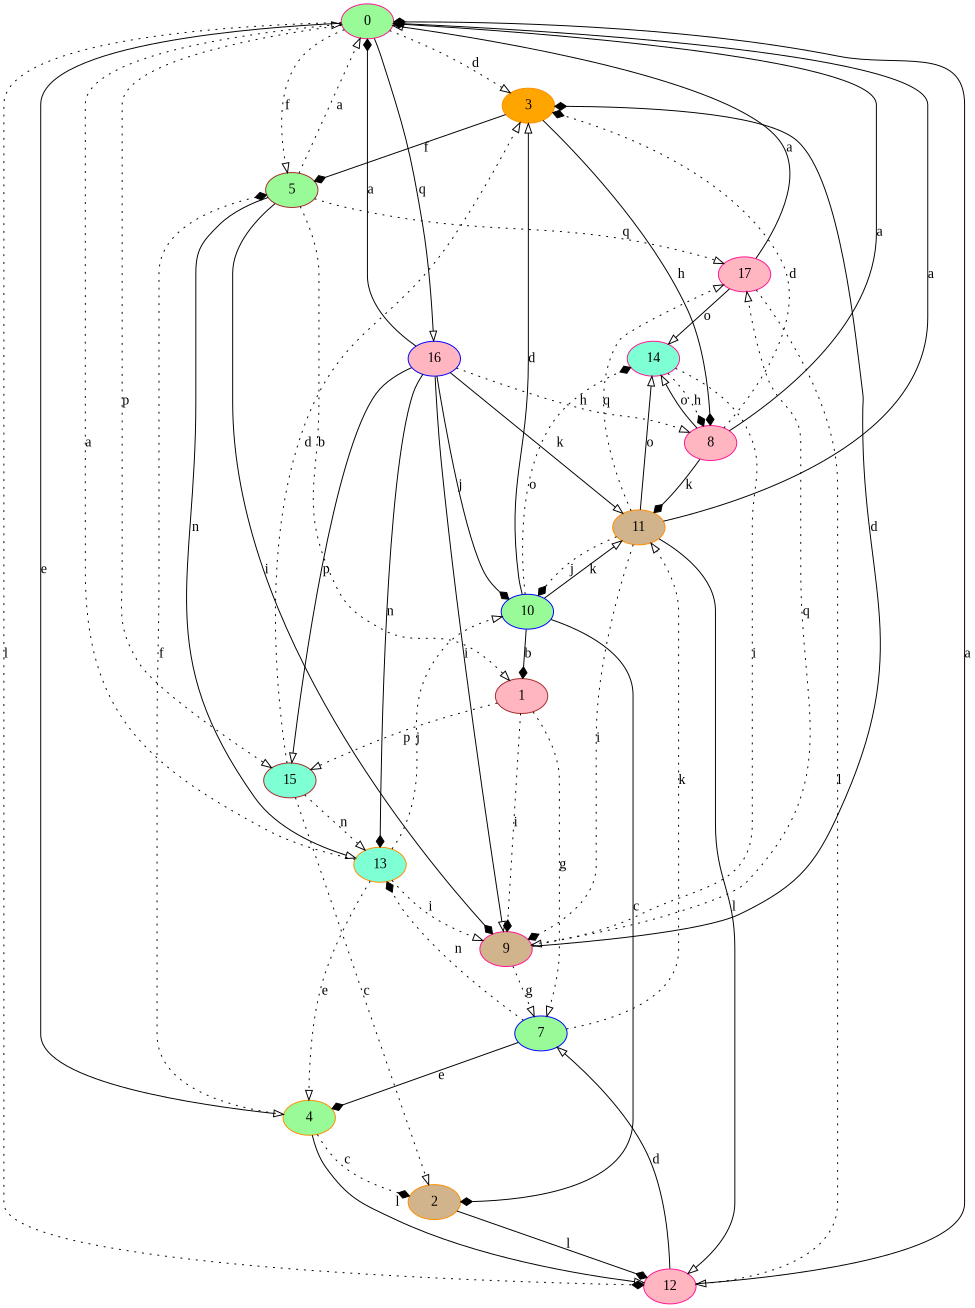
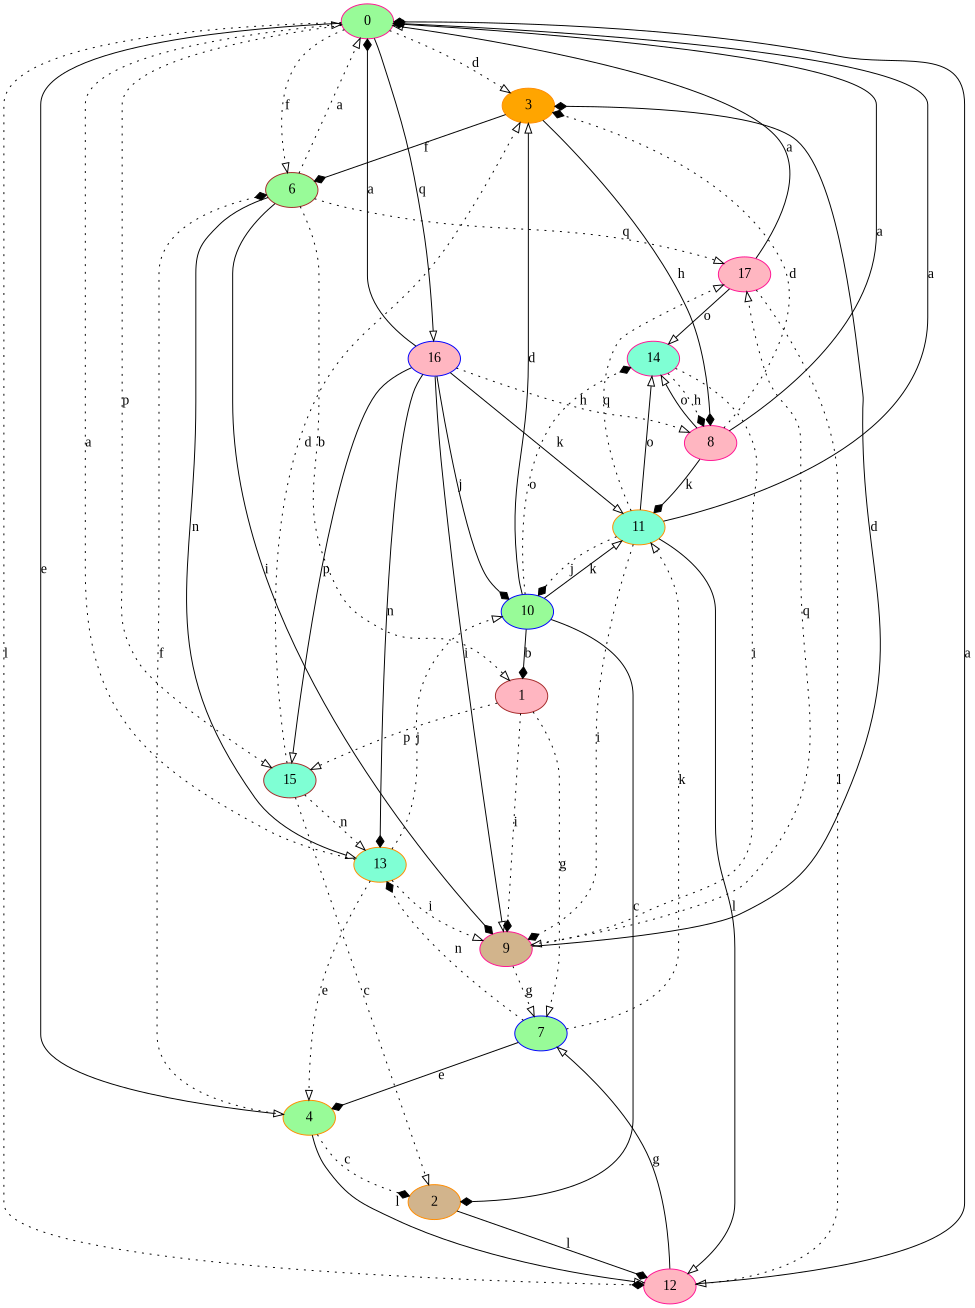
node "5": label "5" -> "6"
node "11": fillcolor tan -> aquamarine
edge "12" -> "7": label "d" -> "g"
